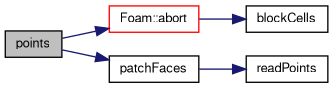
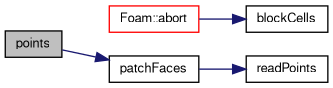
edge "points" -> "Foam::abort": removed
